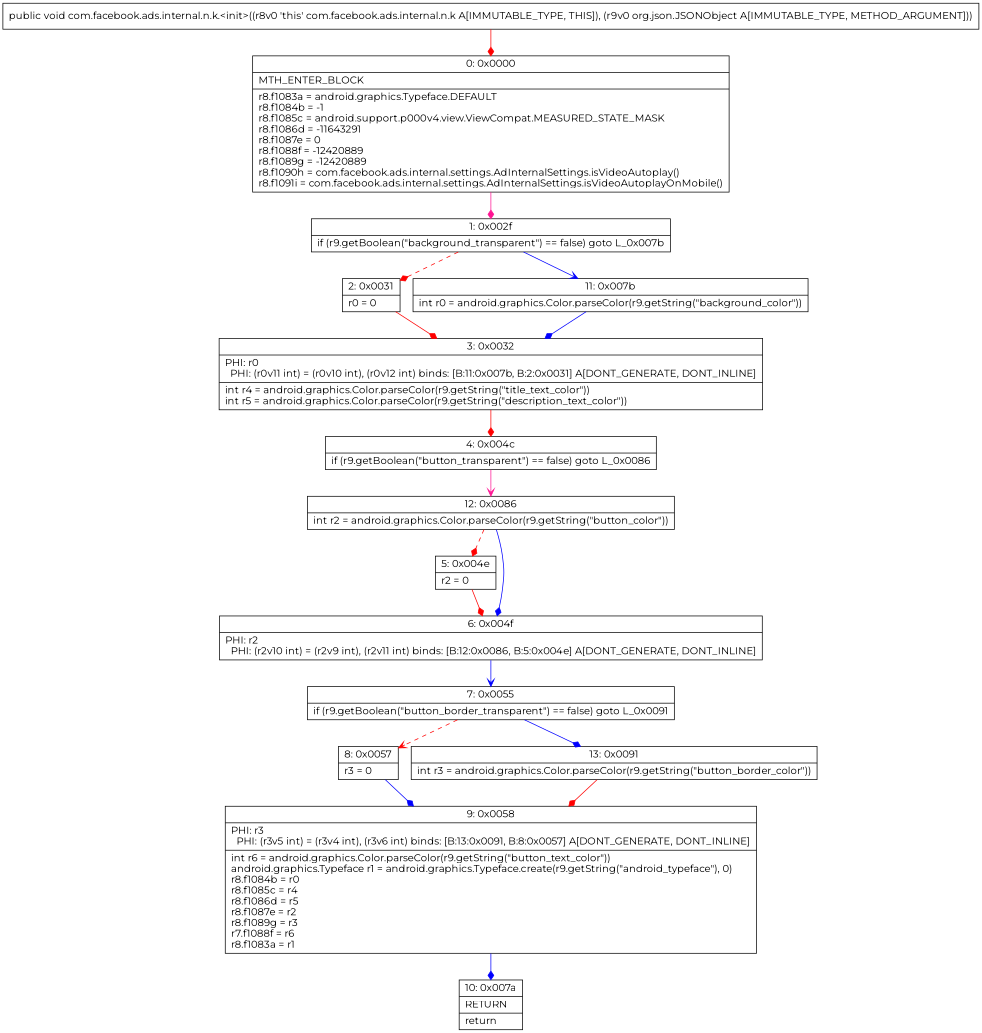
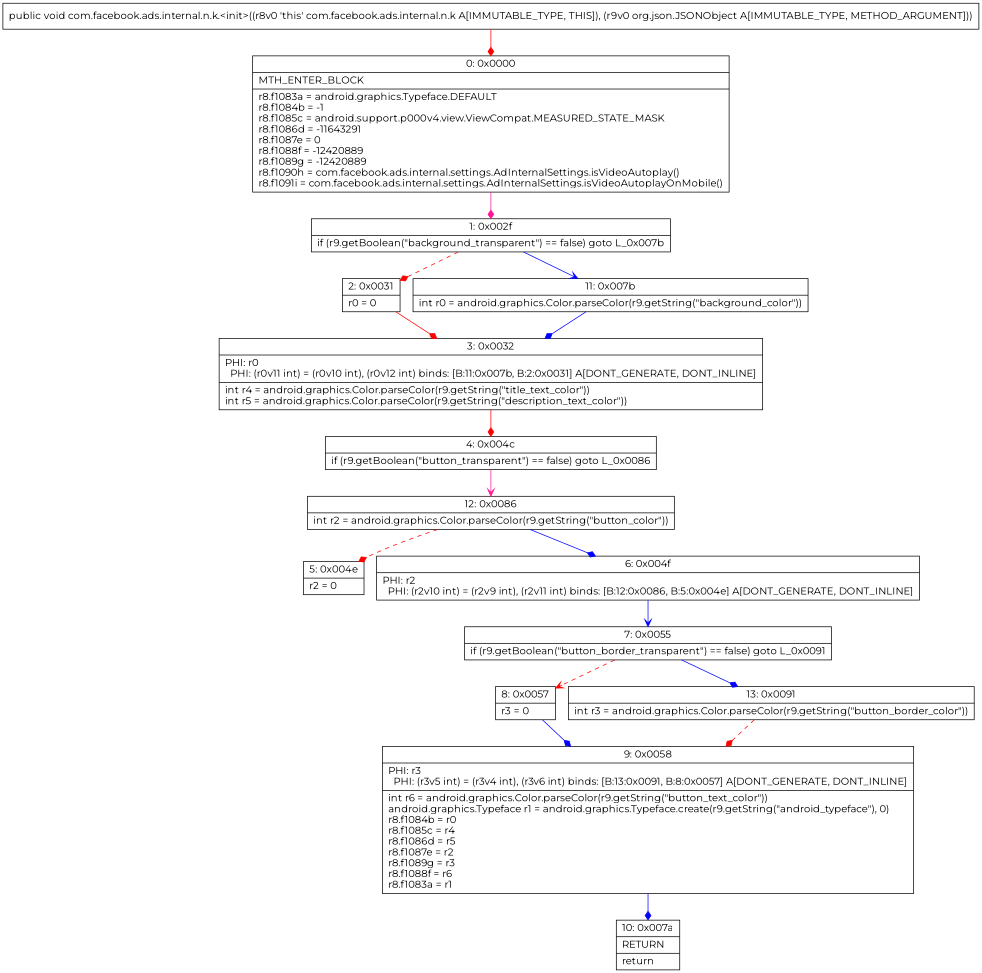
edge "5: 0x004e" -> "6: 0x004f": removed
edge "13: 0x0091" -> "9: 0x0058": style solid -> dashed
node "9: 0x0058": text "r7.f1088f = r6" -> "r8.f1088f = r6"
